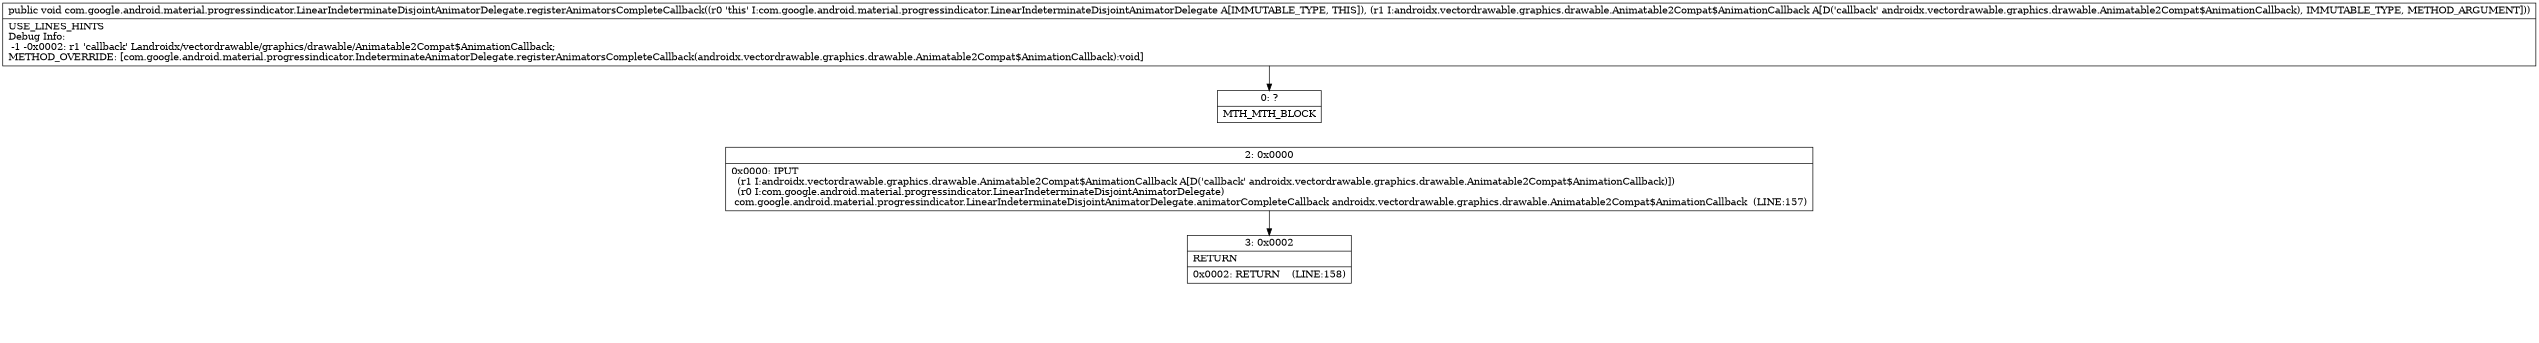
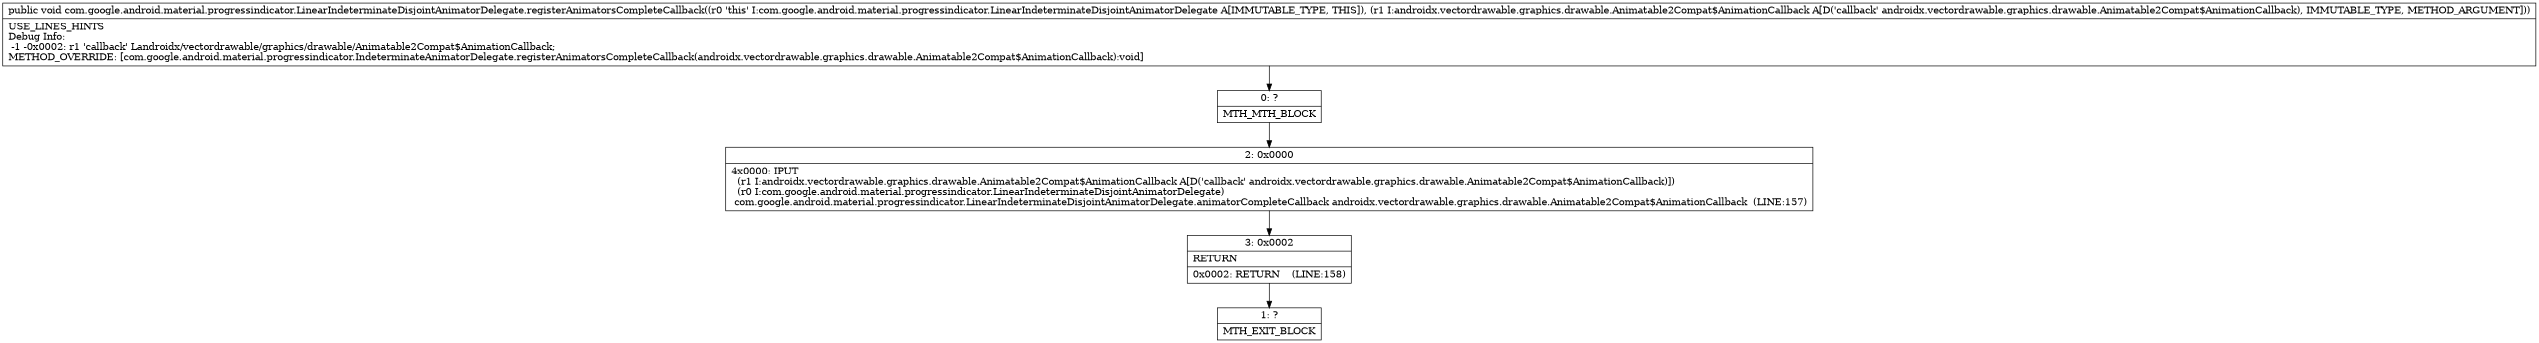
edge "0: ?" -> "2: 0x0000": added
node "2: 0x0000": text "0x0000: IPUT" -> "4x0000: IPUT"
node "1: ?": added
